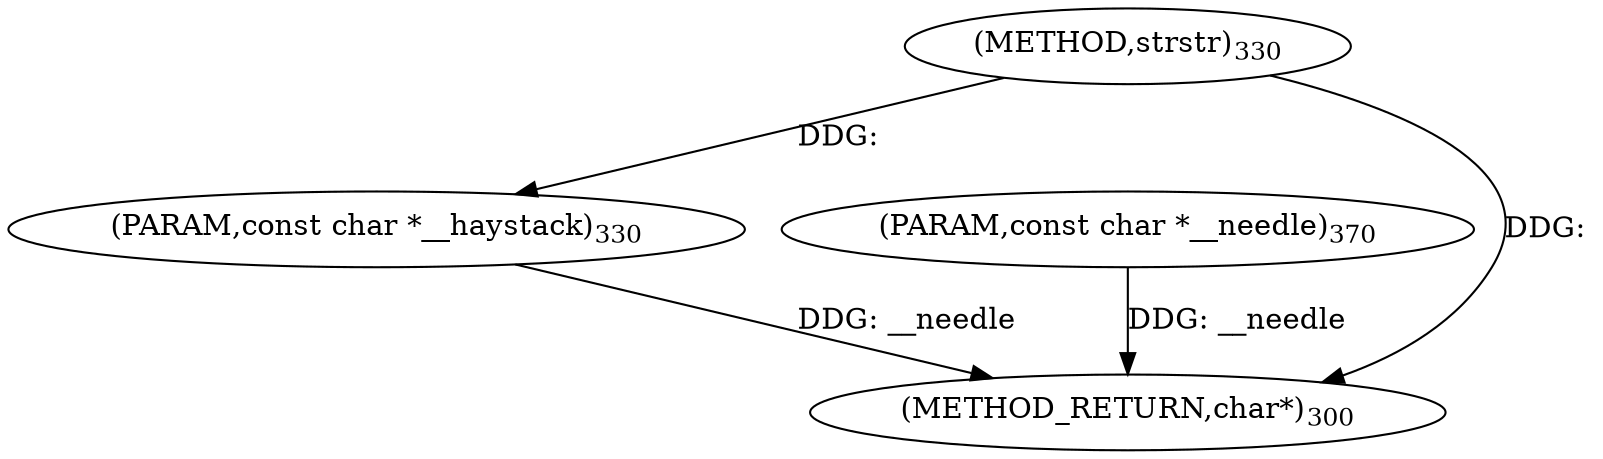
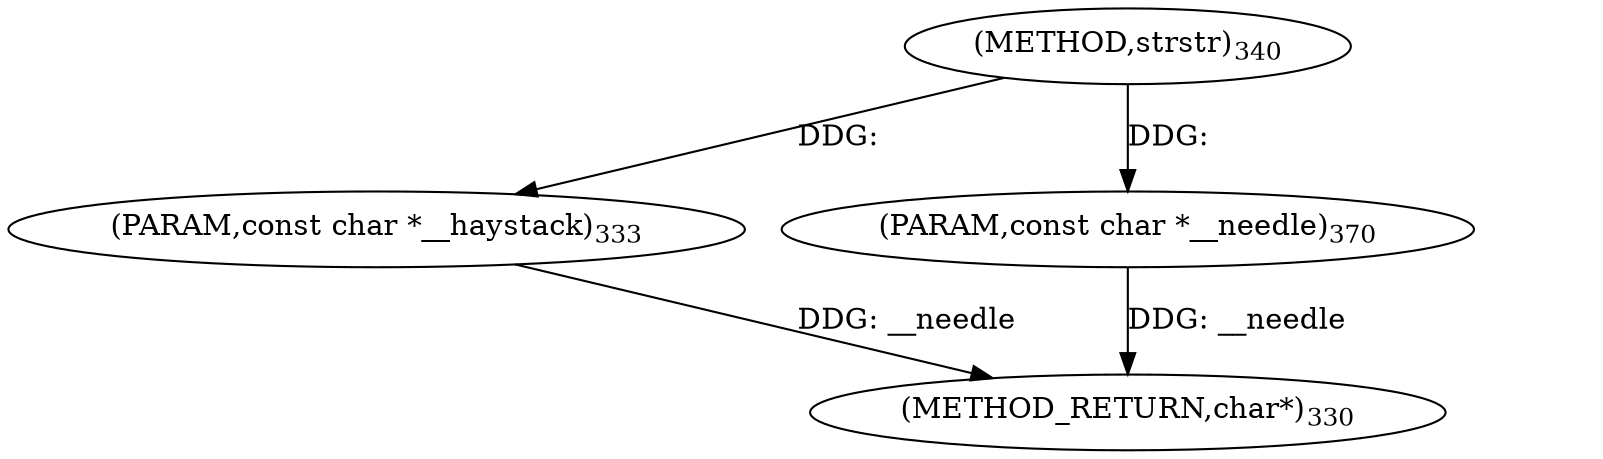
node "(METHOD,strstr)": text "330" -> "340"
edge "(METHOD,strstr)" -> "(METHOD_RETURN,char*)": now "(METHOD,strstr)" -> "(PARAM,const char *__needle)"
node "(PARAM,const char *__haystack)": text "330" -> "333"
node "(METHOD_RETURN,char*)": text "300" -> "330"
